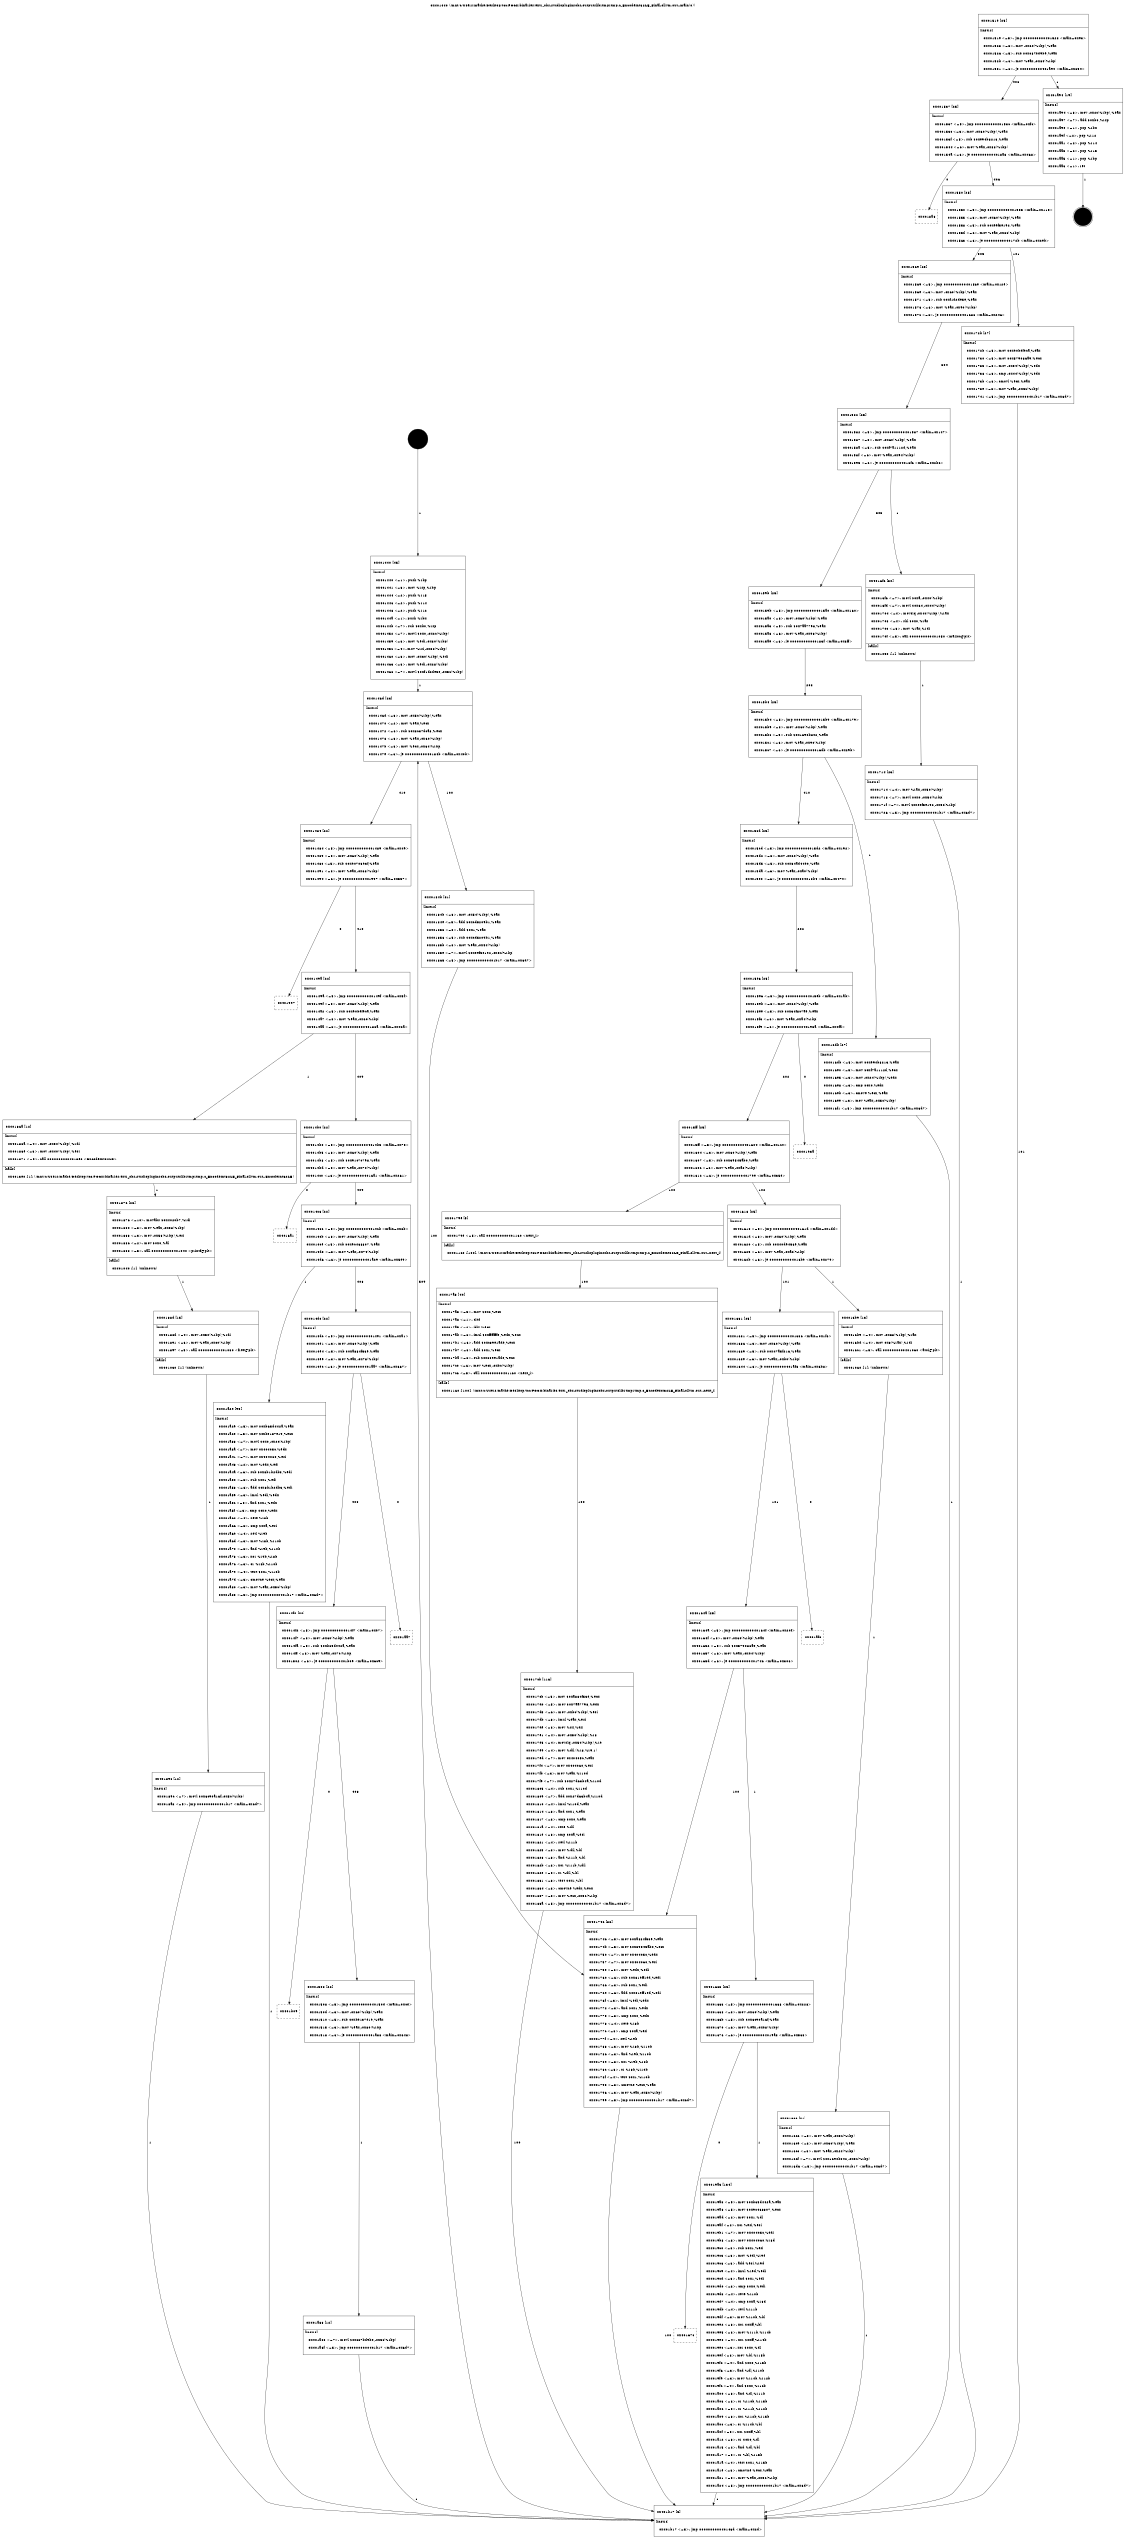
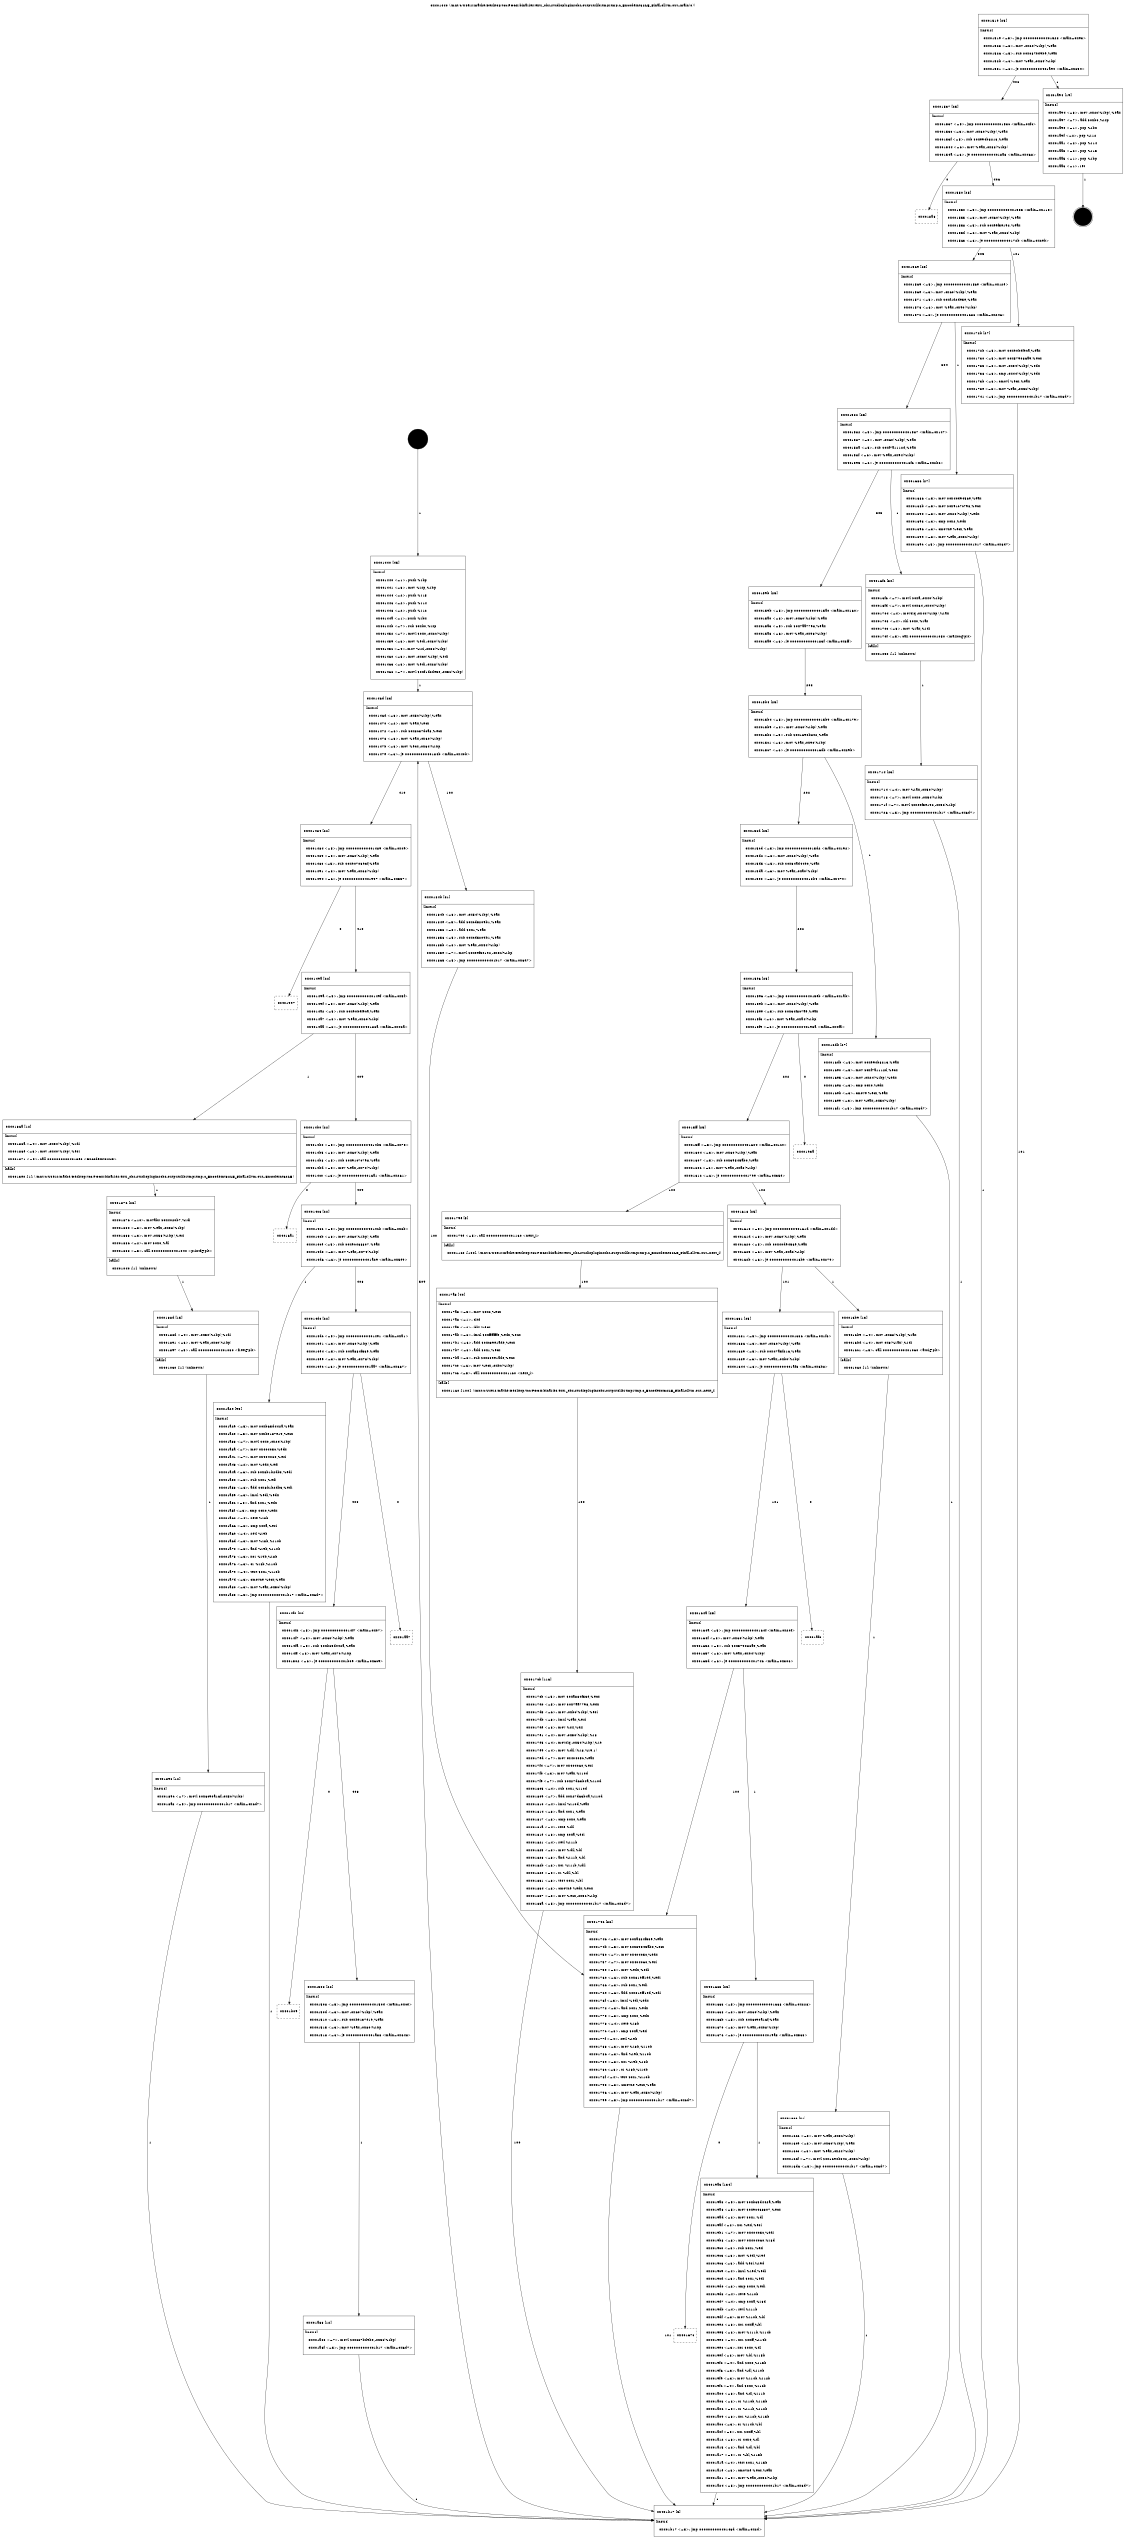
node "0x401686 [27]": added
edge "0x4015b4 [25]" -> "0x4015cd [25]": label " 410" -> " 202"
edge "0x401746 [88]" -> "0x401b17 [5]": label " 100" -> " 101"
